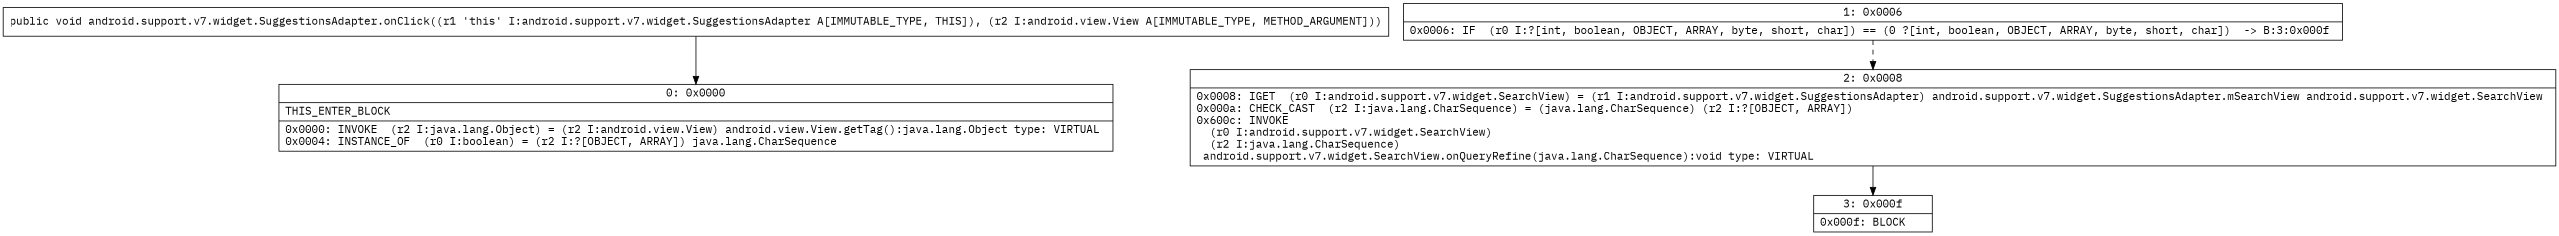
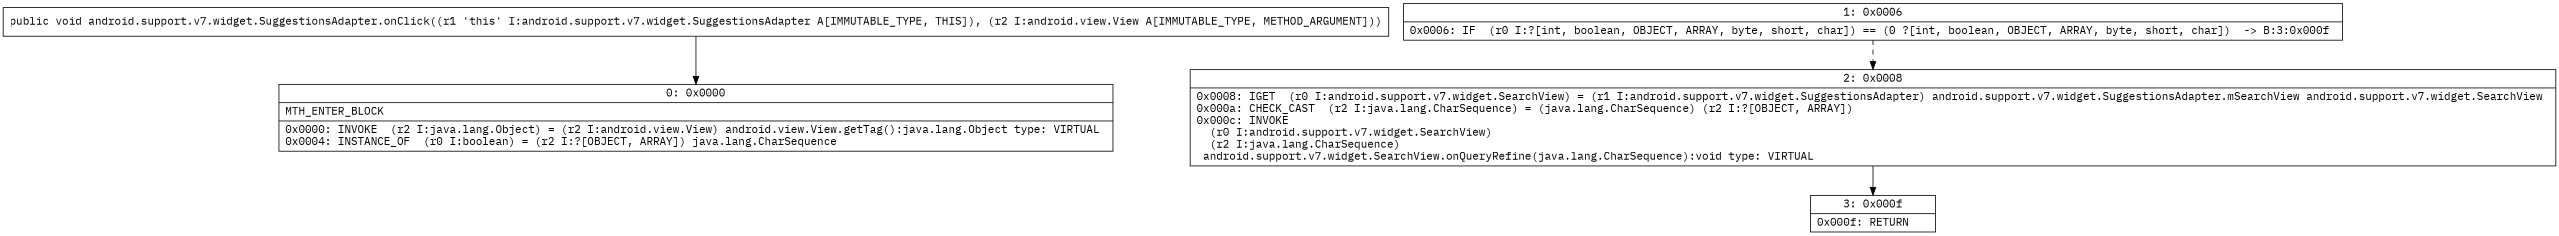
node "0: 0x0000": text "THIS_ENTER_BLOCK" -> "MTH_ENTER_BLOCK"
node "2: 0x0008": text "0x600c: INVOKE" -> "0x000c: INVOKE"
node "3: 0x000f": text "0x000f: BLOCK" -> "0x000f: RETURN"
